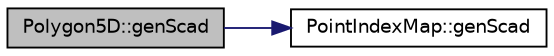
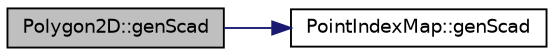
node "Polygon5D::genScad": label "Polygon5D::genScad" -> "Polygon2D::genScad"
